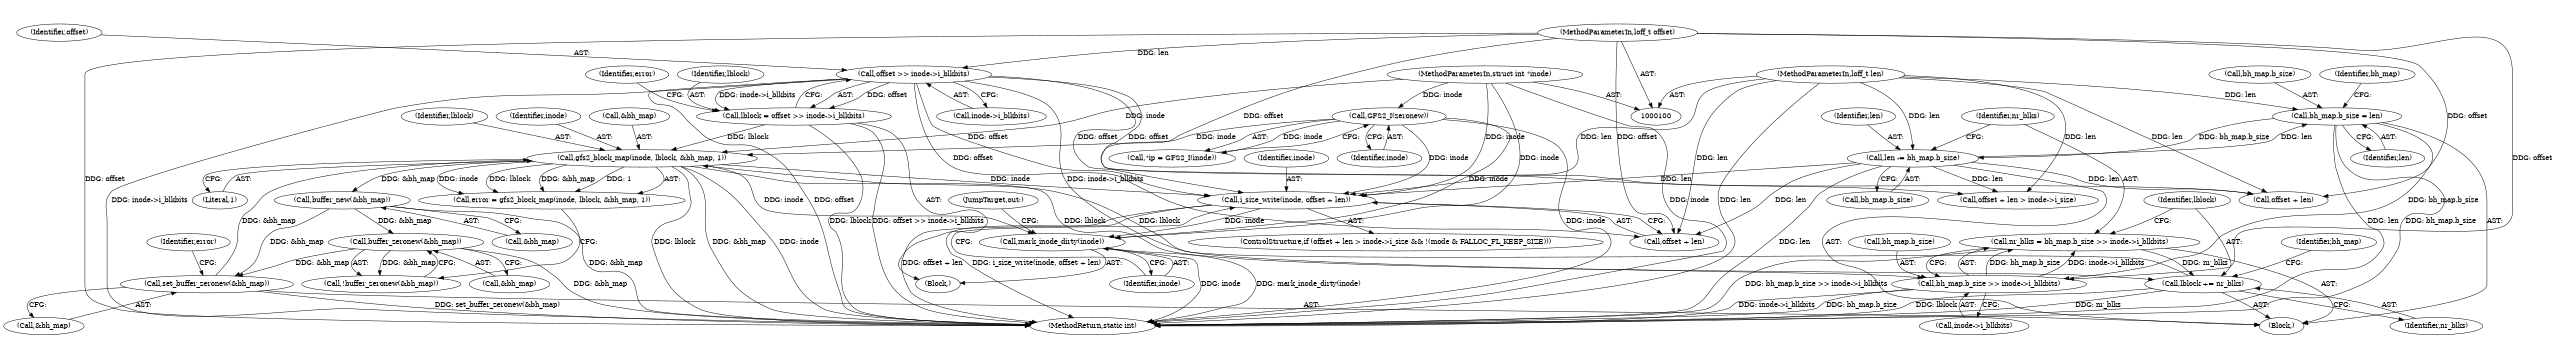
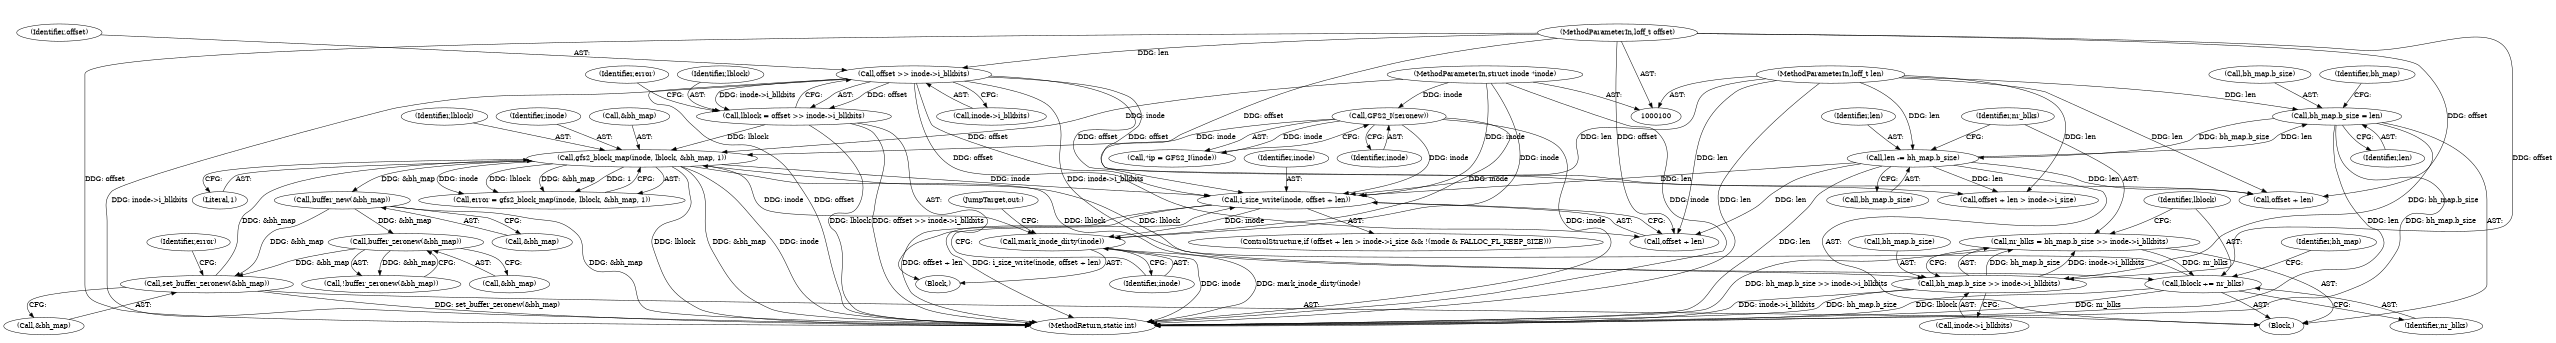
node "(MethodParameterIn,struct int *inode)": label "(MethodParameterIn,struct int *inode)" -> "(MethodParameterIn,struct inode *inode)"
edge "(Call,error = gfs2_block_map(inode, lblock, &bh_map, 1))" -> "(Call,!buffer_zeronew(&bh_map))": now "(Call,error = gfs2_block_map(inode, lblock, &bh_map, 1))" -> "(Call,gfs2_block_map(inode, lblock, &bh_map, 1))"
edge "(Call,buffer_zeronew(&bh_map))" -> "(MethodReturn,static int)": removed, label "DDG: &bh_map"
